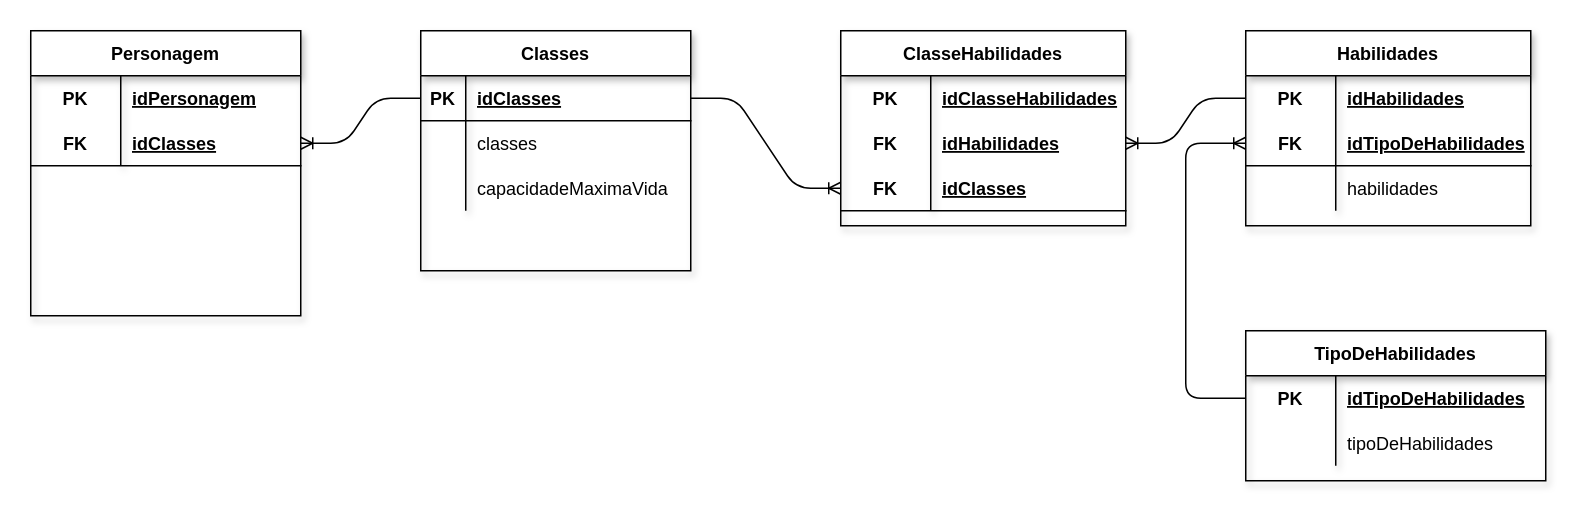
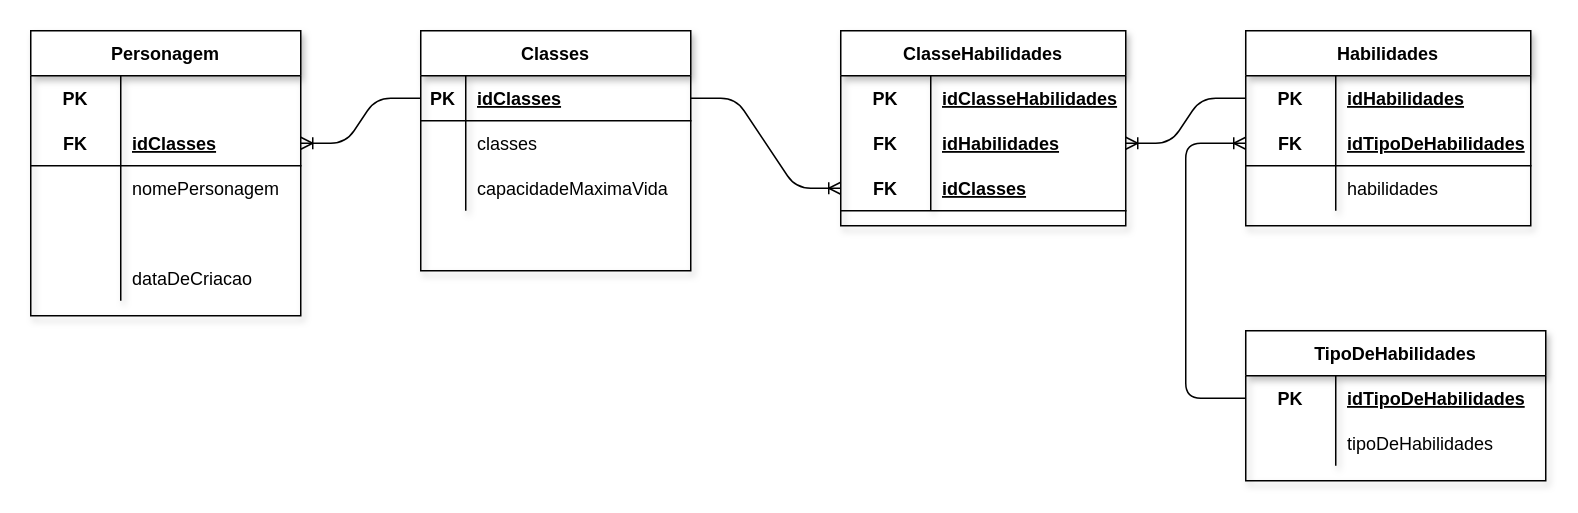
node "idPersonagem": removed
node "nomePersonagem": added
node "dataDeCriacao": added
